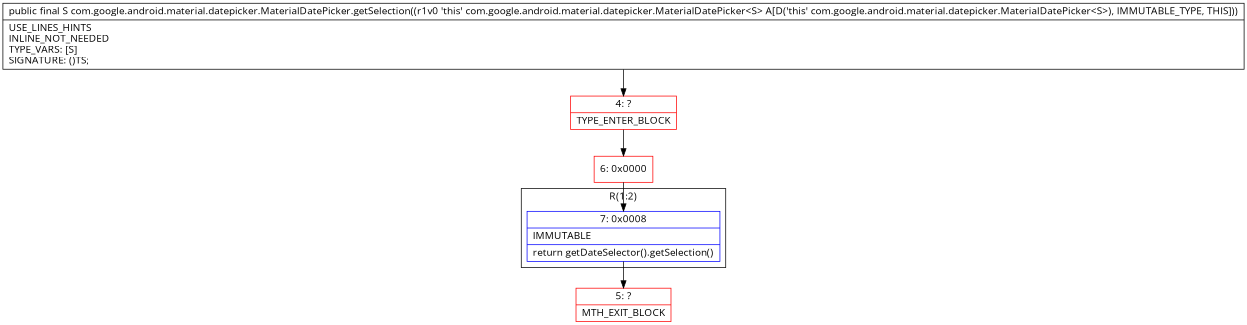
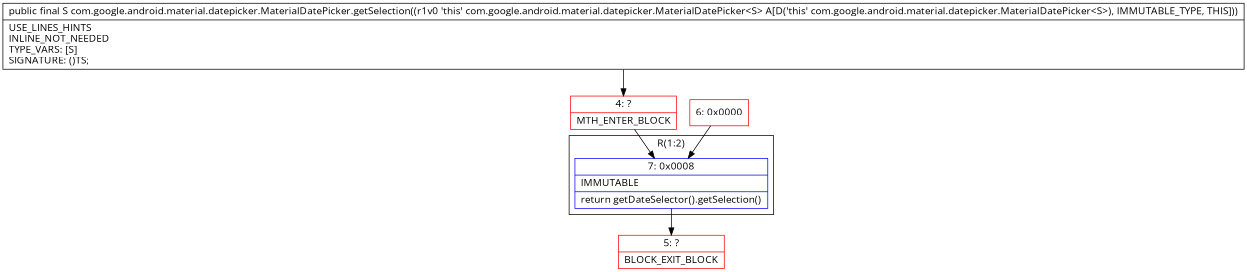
node "4: ?": text "TYPE_ENTER_BLOCK" -> "MTH_ENTER_BLOCK"
edge "4: ?" -> "6: 0x0000": now "4: ?" -> "7: 0x0008"
node "5: ?": text "MTH_EXIT_BLOCK" -> "BLOCK_EXIT_BLOCK"
